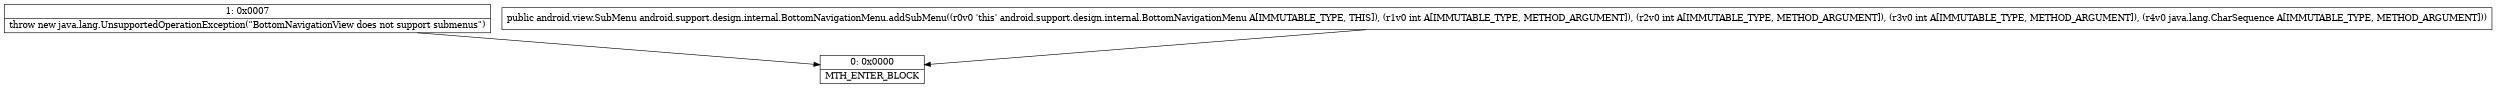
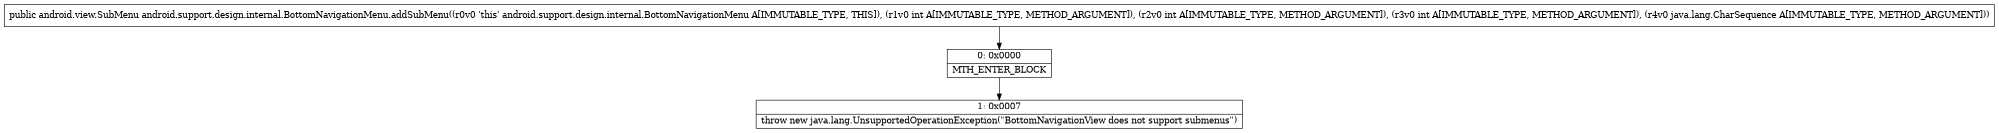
edge "1: 0x0007" -> "0: 0x0000": reversed
